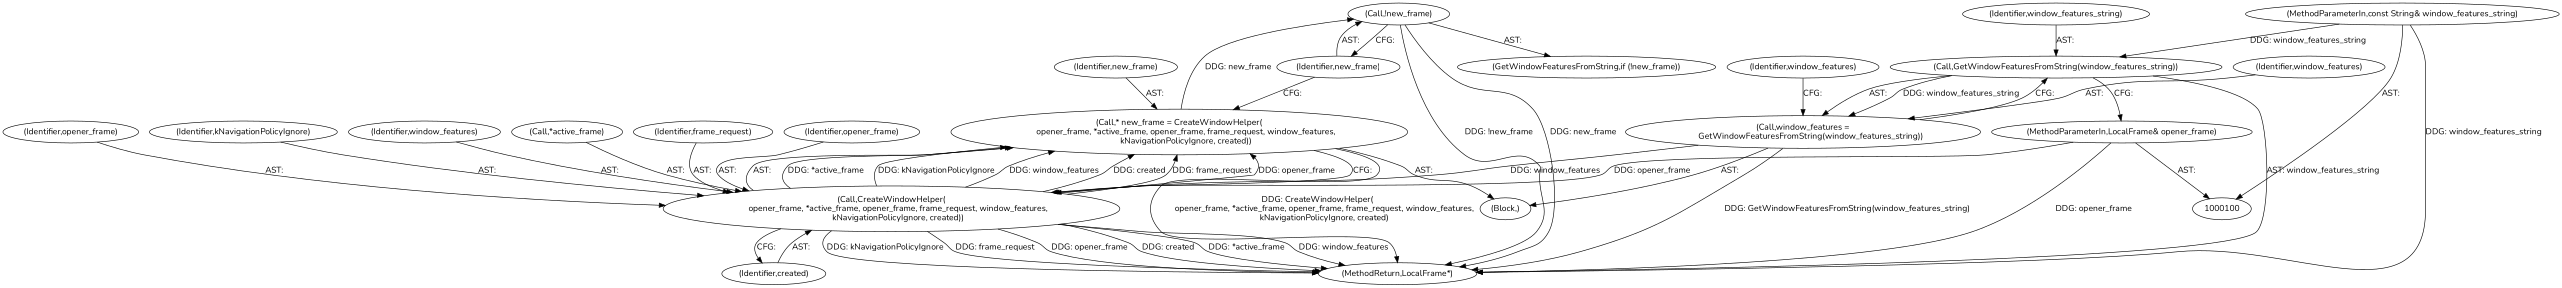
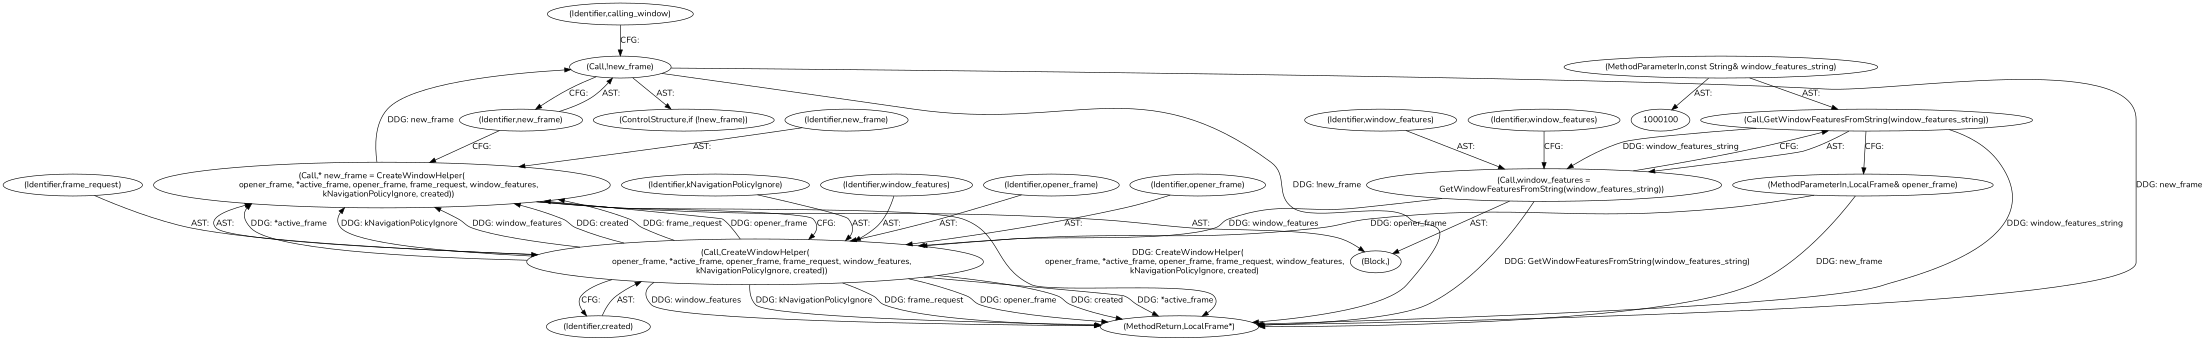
node "(Identifier,calling_window)": added
node "(Identifier,window_features_string)": removed
edge "(MethodParameterIn,const String& window_features_string)" -> "(Call,GetWindowFeaturesFromString(window_features_string))": label "DDG: window_features_string" -> "AST: "
node "(GetWindowFeaturesFromString,if (!new_frame))": label "(GetWindowFeaturesFromString,if (!new_frame))" -> "(ControlStructure,if (!new_frame))"
node "(Call,*active_frame)": removed
edge "(MethodParameterIn,LocalFrame& opener_frame)" -> "1000100": removed, label "AST:"
edge "(Call,GetWindowFeaturesFromString(window_features_string))" -> "(MethodReturn,LocalFrame*)": label "AST: window_features_string" -> "DDG: window_features_string"
edge "(MethodParameterIn,LocalFrame& opener_frame)" -> "(MethodReturn,LocalFrame*)": label "DDG: opener_frame" -> "DDG: new_frame"
edge "(MethodParameterIn,const String& window_features_string)" -> "(MethodReturn,LocalFrame*)": removed, label "DDG: window_features_string"
